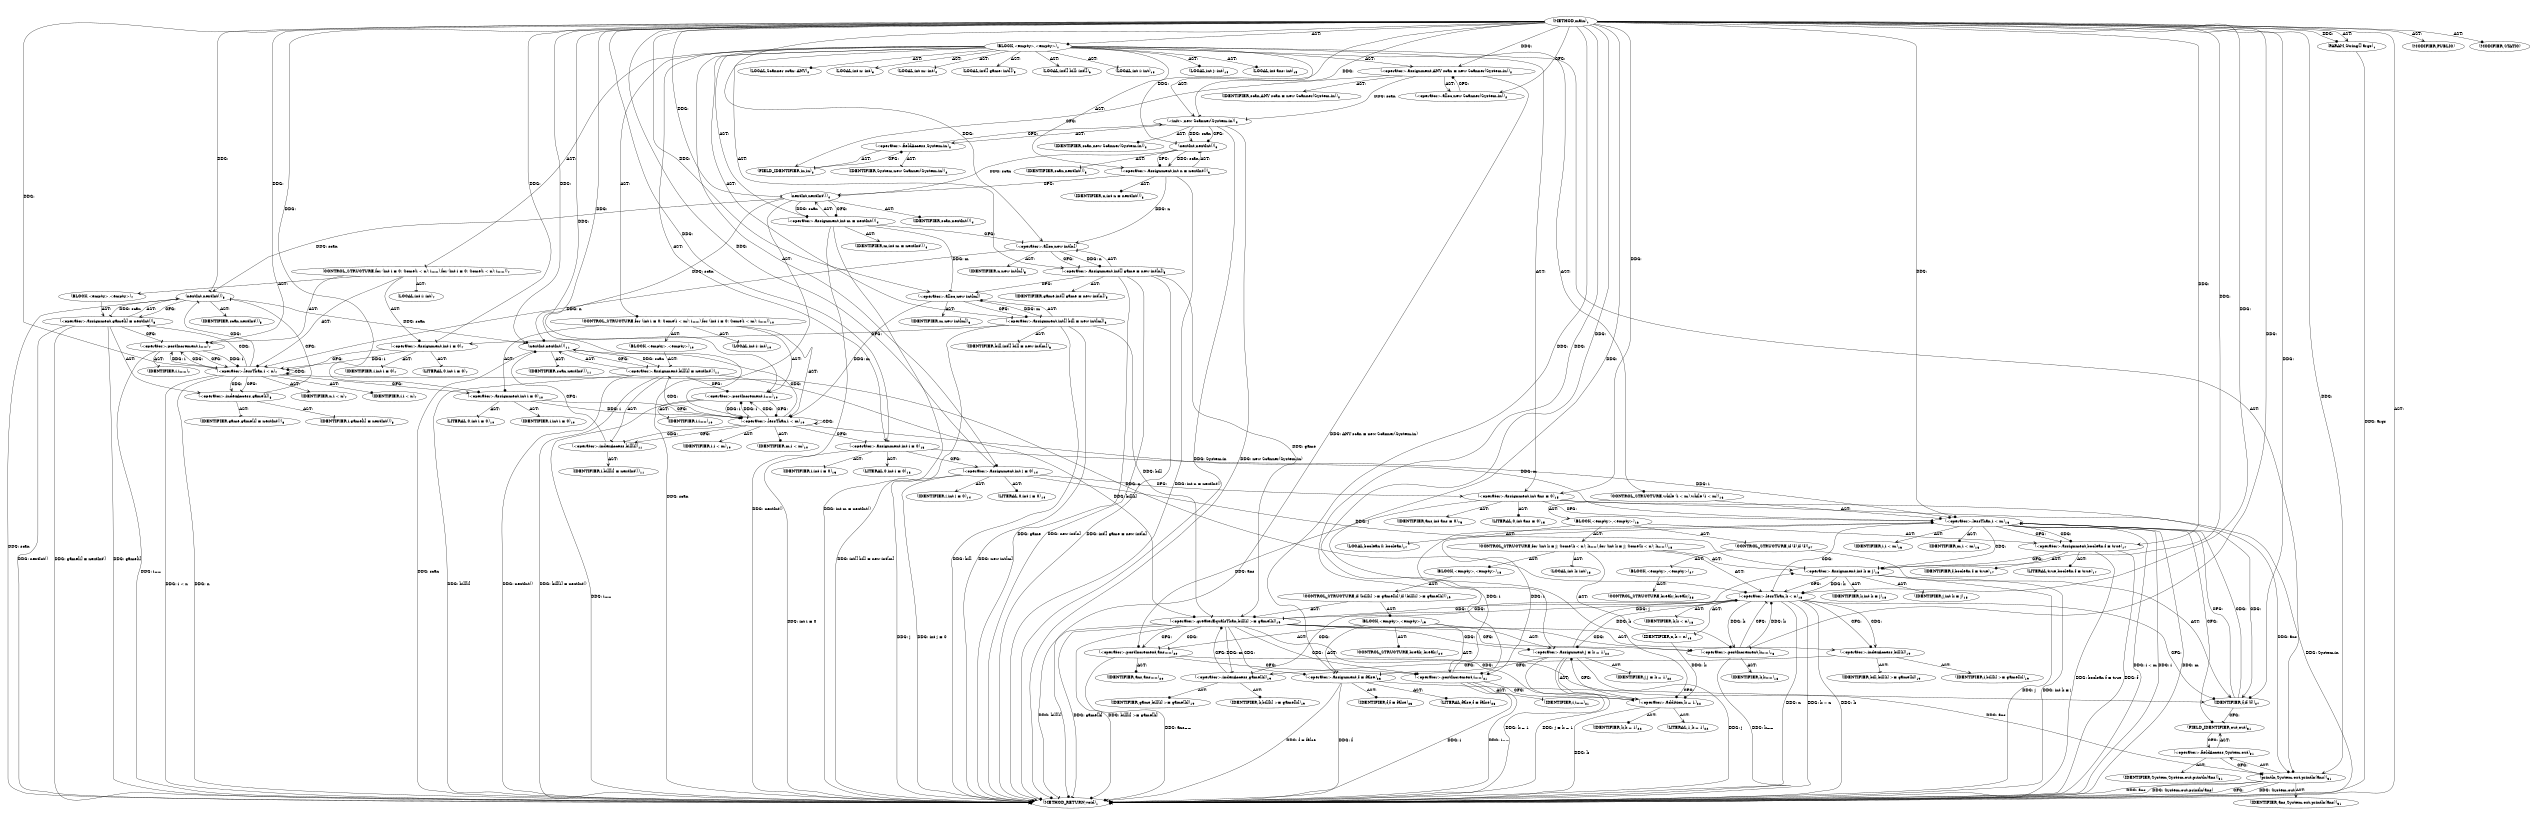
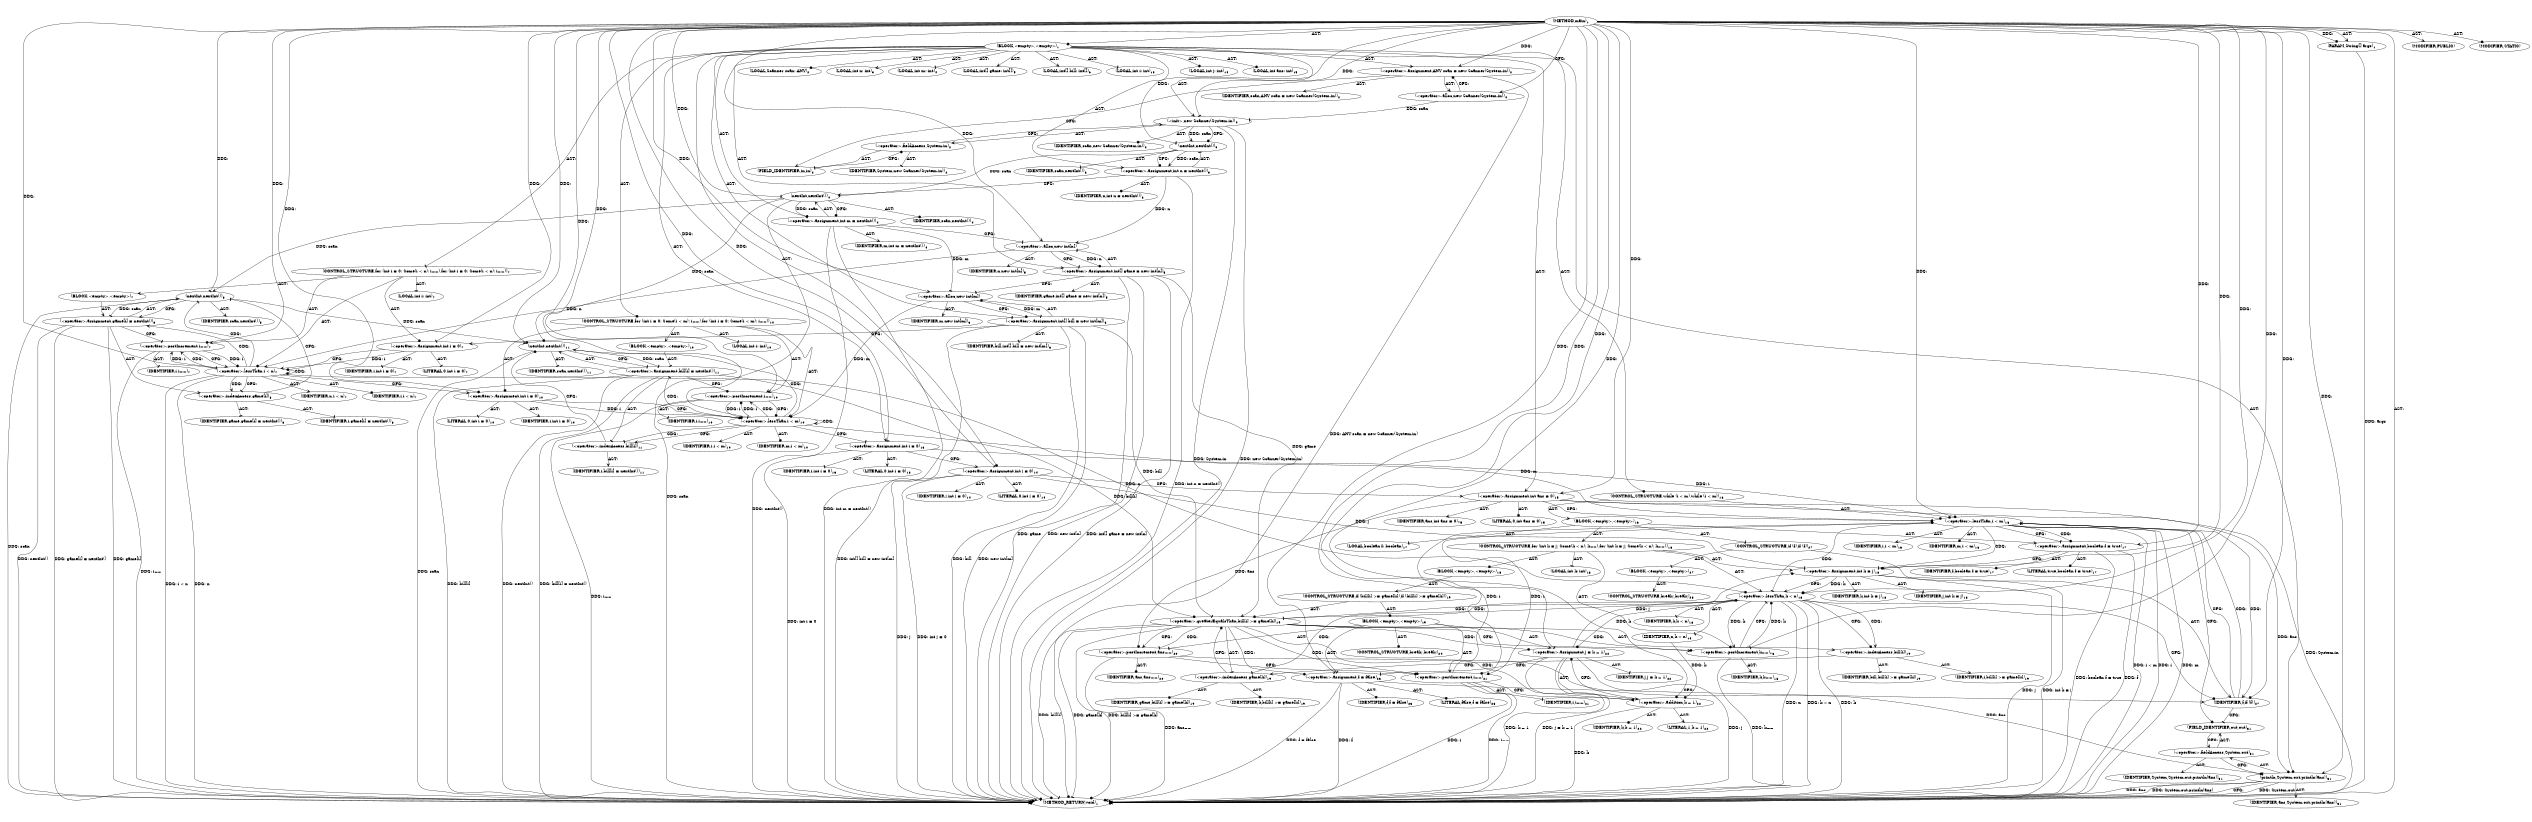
edge "(<operator>.assignment,ANY scan = new Scanner(System.in))" -> "(<init>,new Scanner(System.in))": now "(<operator>.alloc,new Scanner(System.in))" -> "(<init>,new Scanner(System.in))"
edge "(<operator>.assignment,int[] game = new int[n])" -> "(<operator>.alloc,new int[m])": arrowhead vee -> tee
edge "(<operator>.greaterEqualsThan,bill[i] >= game[k])" -> "(<operator>.indexAccess,game[k])": label "DDG: m" -> "AST: "
